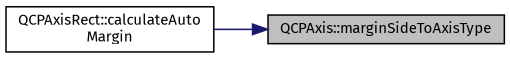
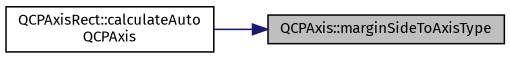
node "QCPAxisRect::calculateAuto Margin": label "QCPAxisRect::calculateAuto Margin" -> "QCPAxisRect::calculateAuto QCPAxis"
